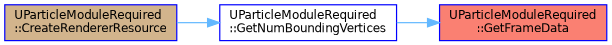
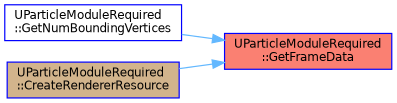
edge "UParticleModuleRequired ::CreateRendererResource" -> "UParticleModuleRequired ::GetNumBoundingVertices": now "UParticleModuleRequired ::CreateRendererResource" -> "UParticleModuleRequired ::GetFrameData"
